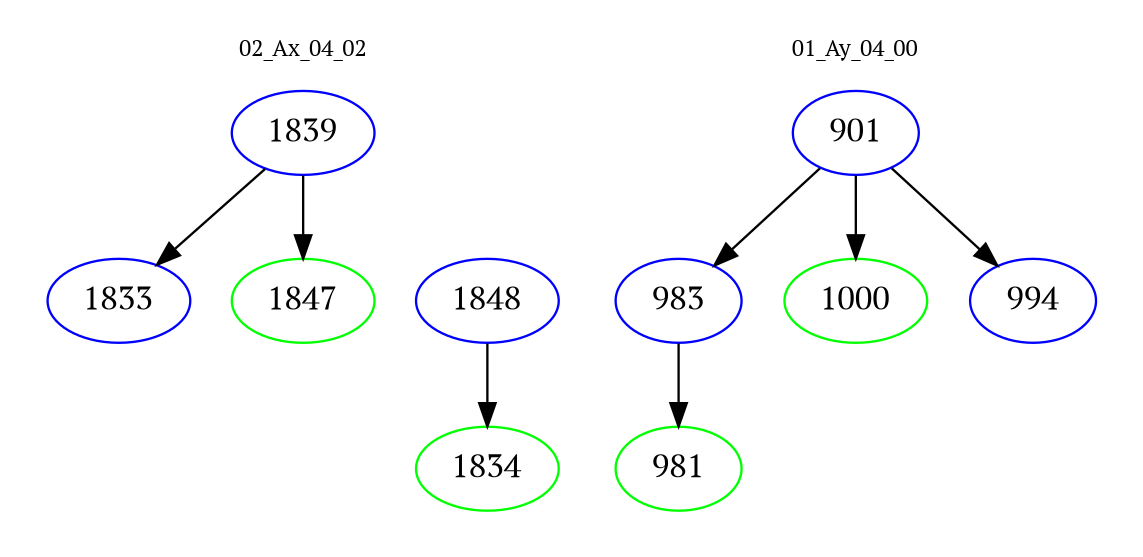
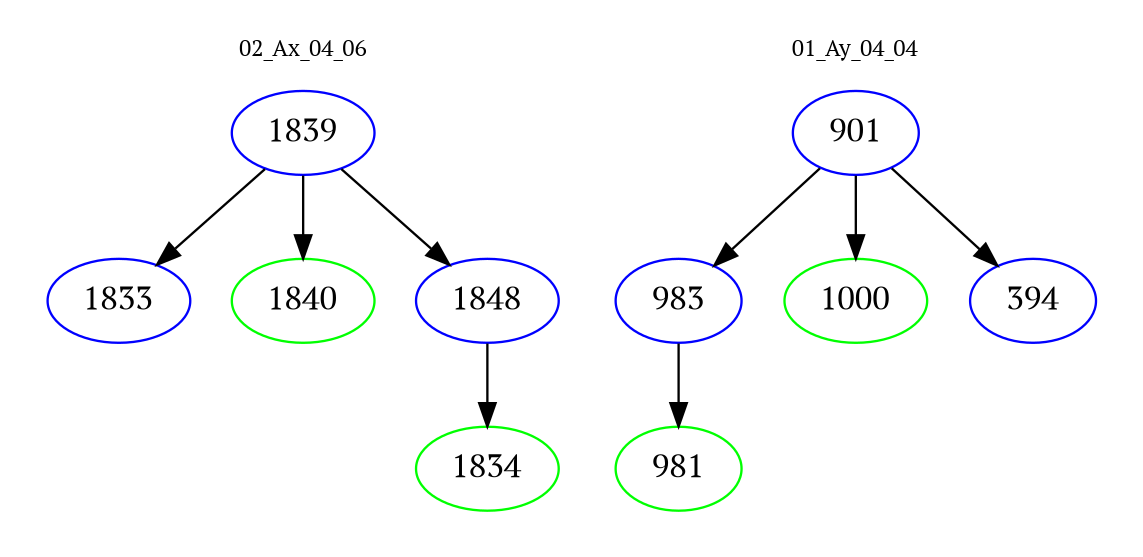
cluster "02_Ax_04_02": label "02_Ax_04_02" -> "02_Ax_04_06"
cluster "01_Ay_04_00": label "01_Ay_04_00" -> "01_Ay_04_04"
edge "1839" -> "1848": added
node "1847": label "1847" -> "1840"
node "994": label "994" -> "394"
